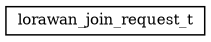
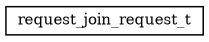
node "lorawan_join_request_t": label "lorawan_join_request_t" -> "request_join_request_t"
